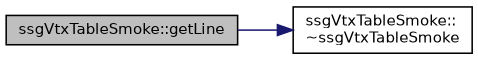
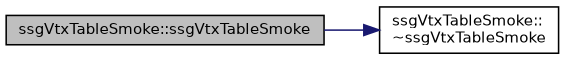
node "ssgVtxTableSmoke::getLine": label "ssgVtxTableSmoke::getLine" -> "ssgVtxTableSmoke::ssgVtxTableSmoke"
